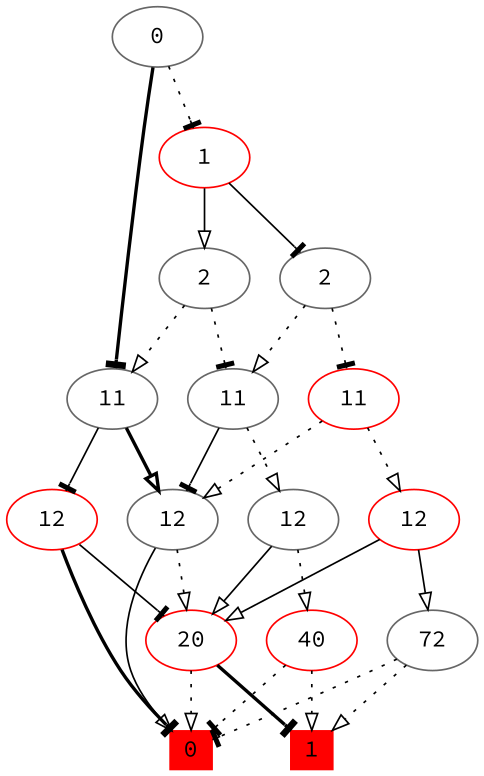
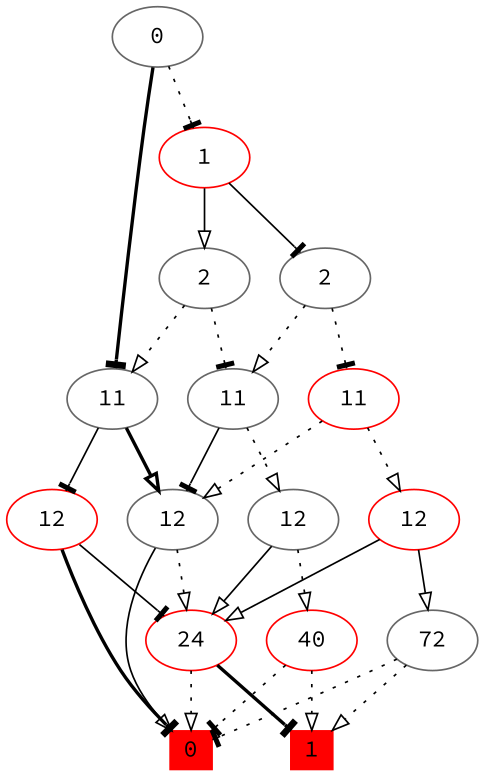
node "20": label "20" -> "24"
